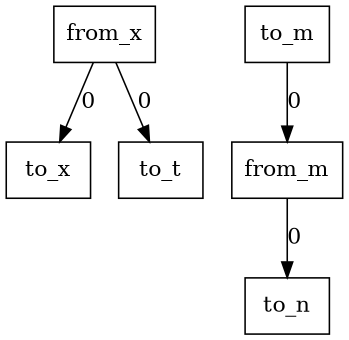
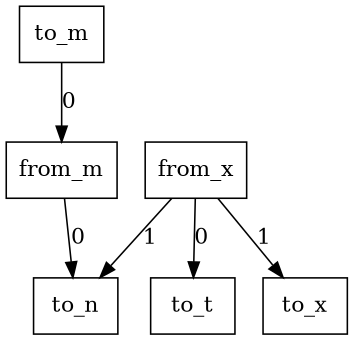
edge "from_x" -> "to_x": label "0" -> "1"
edge "from_x" -> "to_n": added, label "1"
